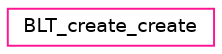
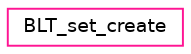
node "BLT_create_create": label "BLT_create_create" -> "BLT_set_create"
